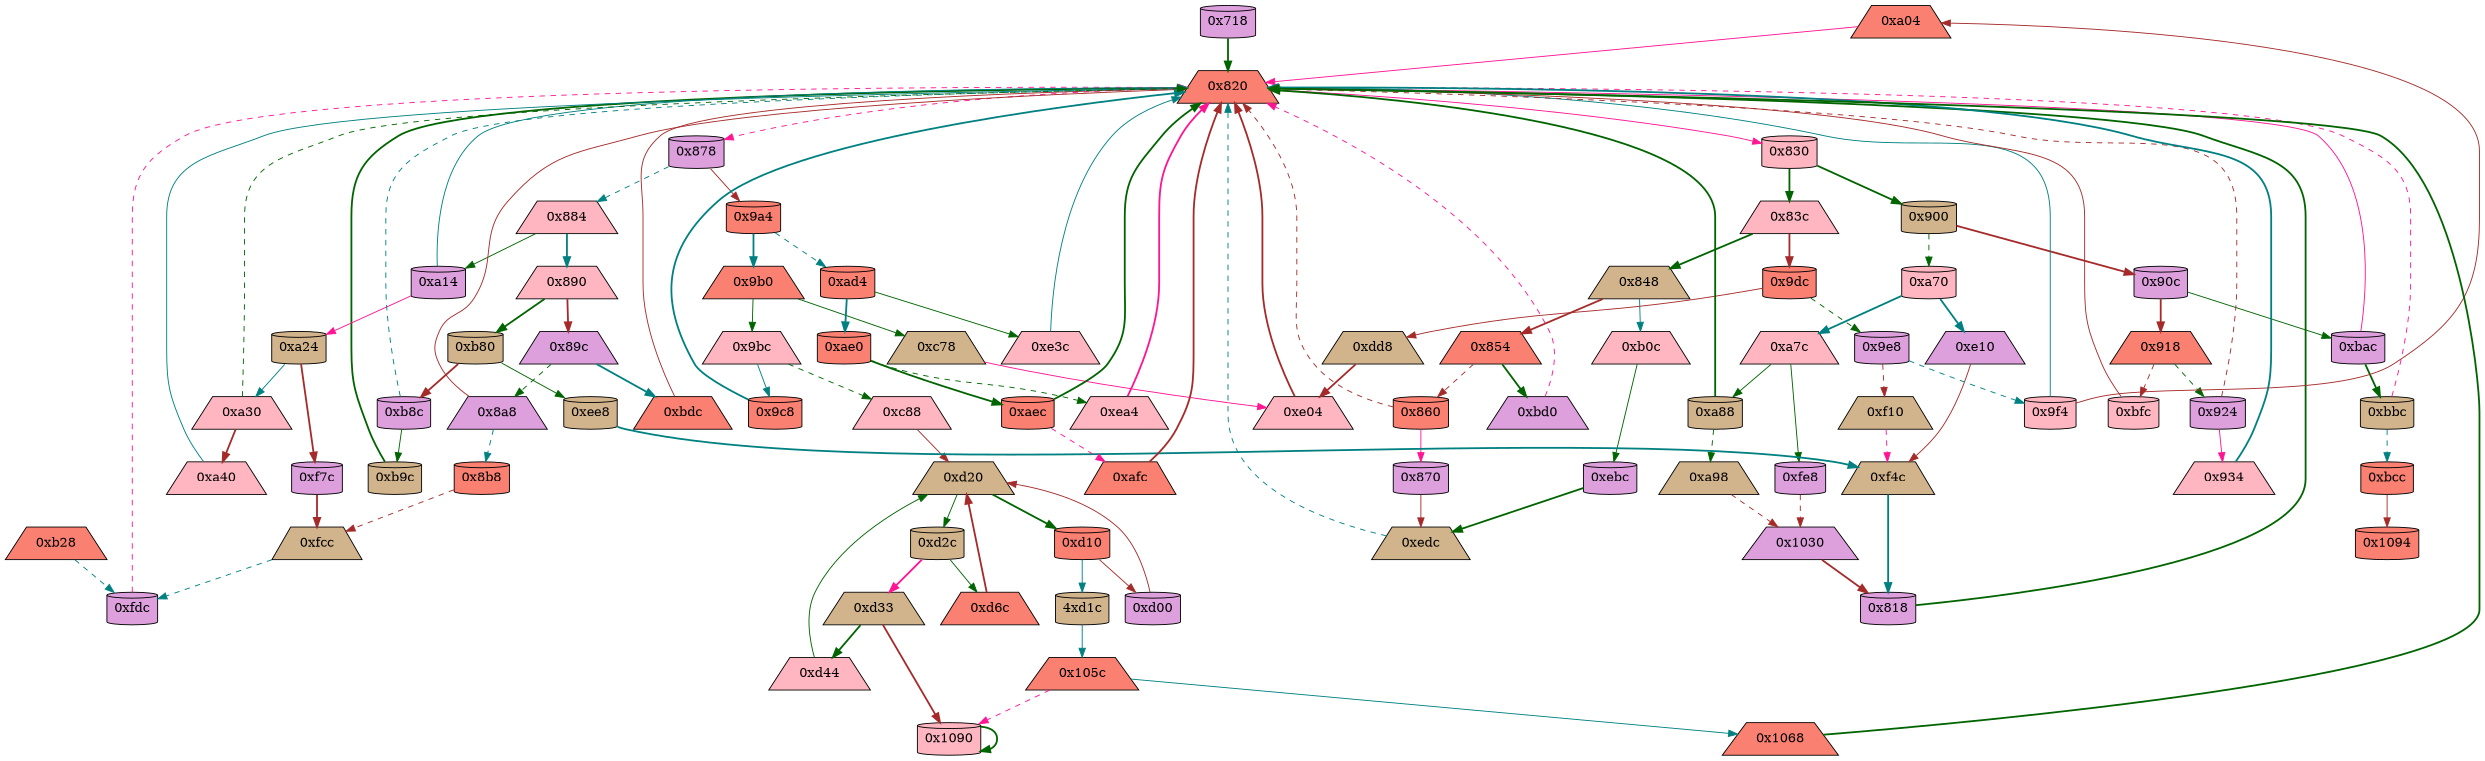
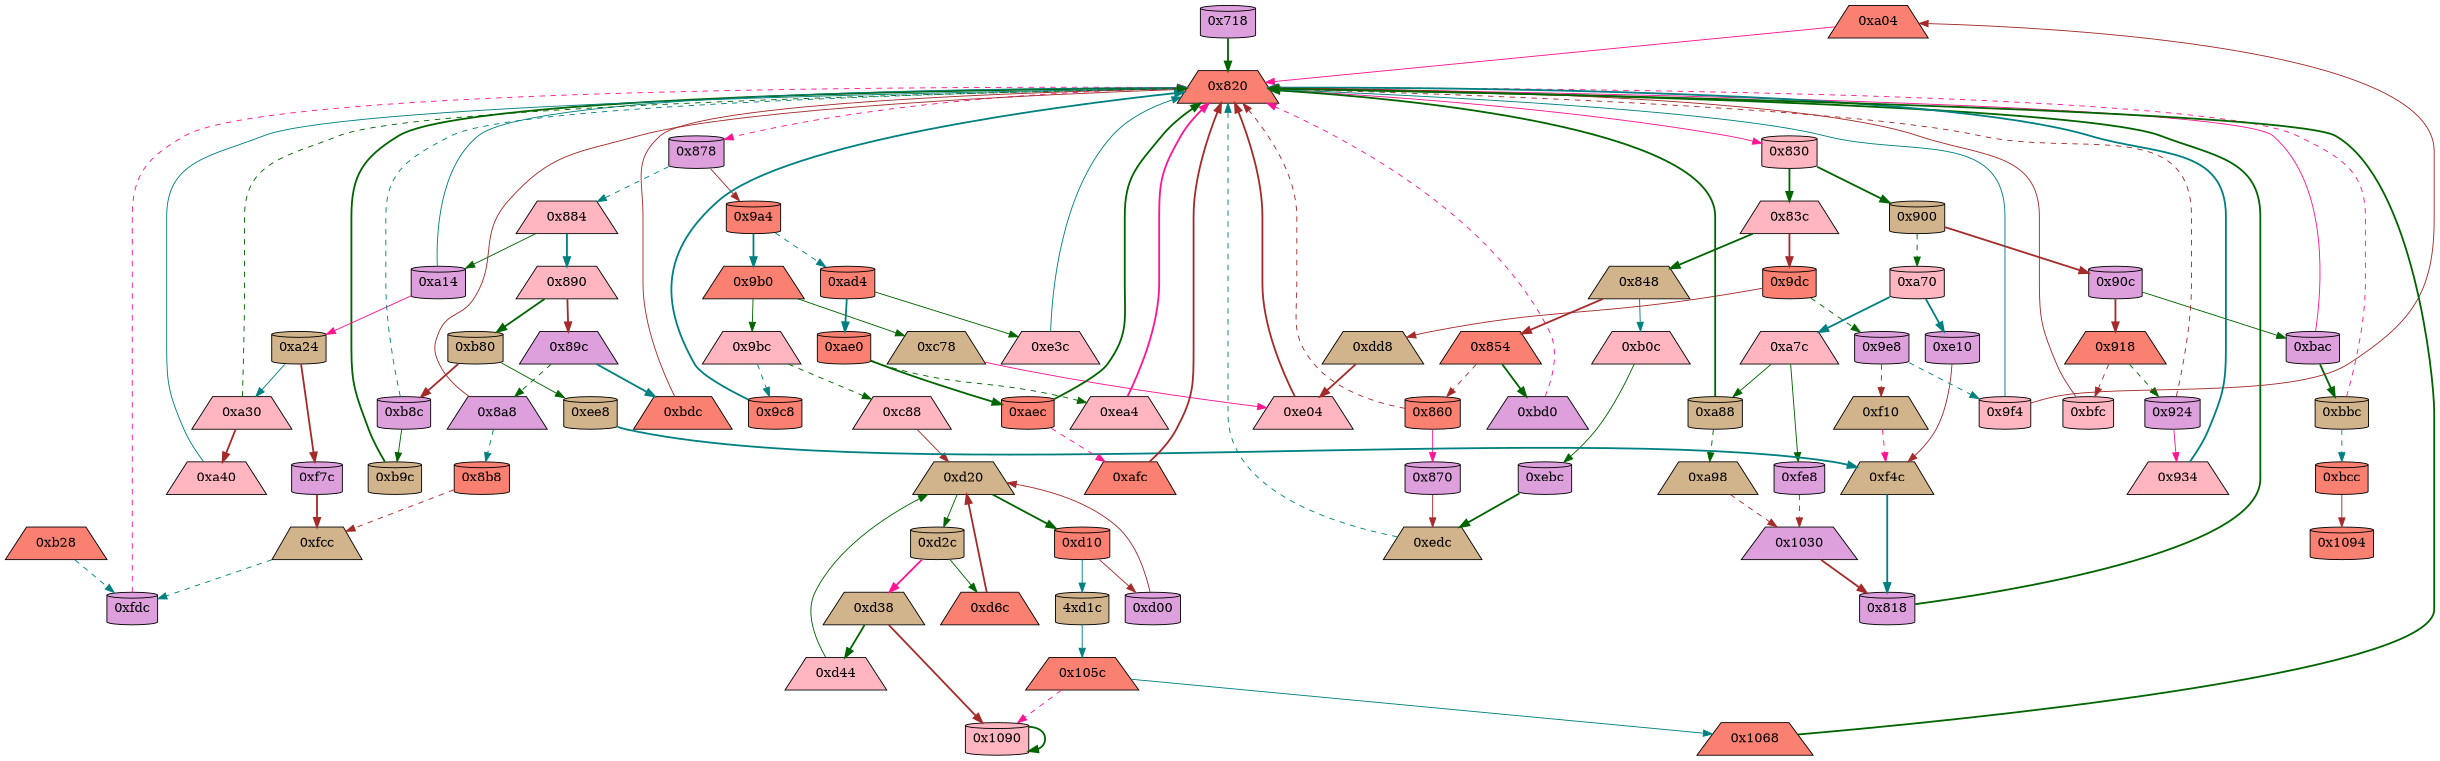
node "0xe10": shape trapezium -> cylinder
edge "0x9bc" -> "0x9c8": style solid -> dashed
node "0xd33": label "0xd33" -> "0xd38"
